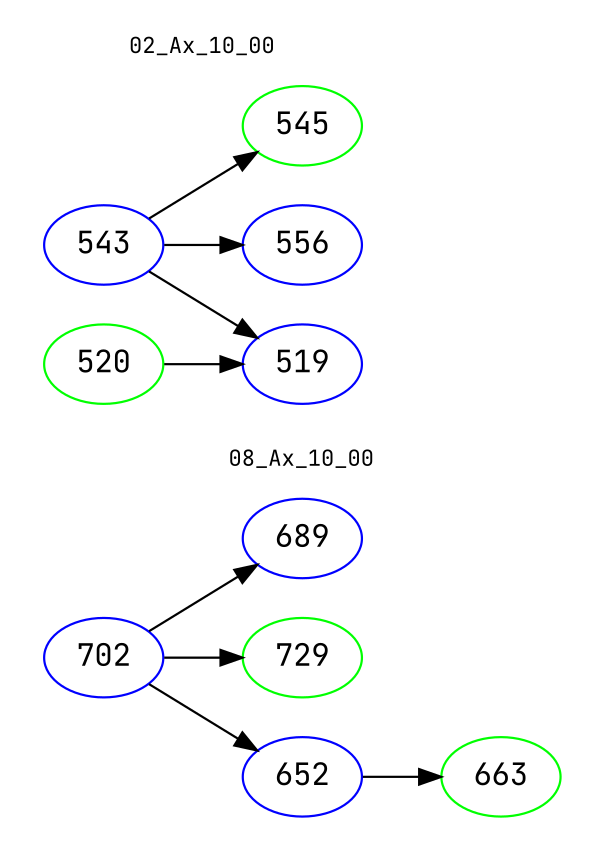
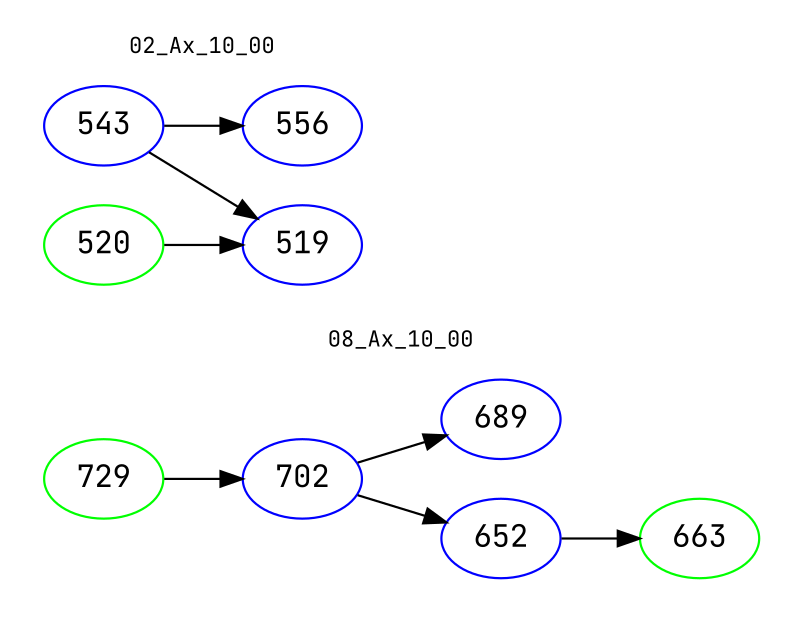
node "545": removed
edge "702" -> "729": reversed
